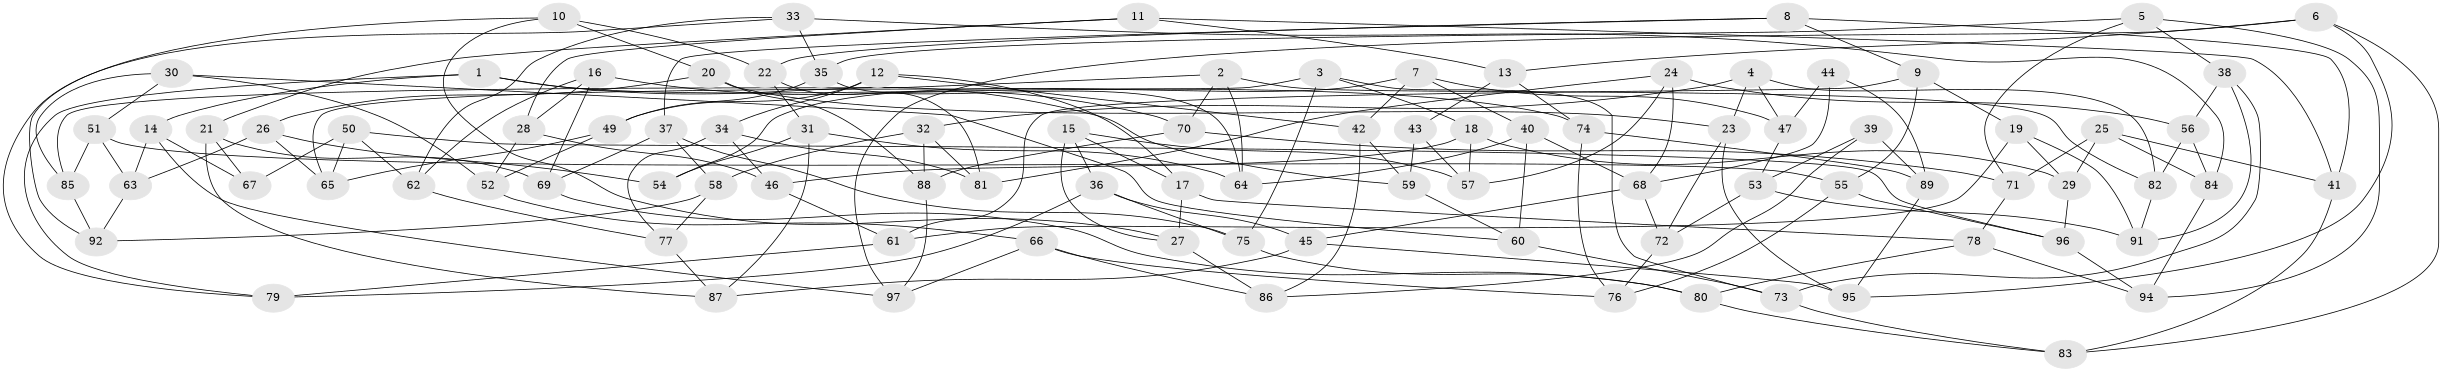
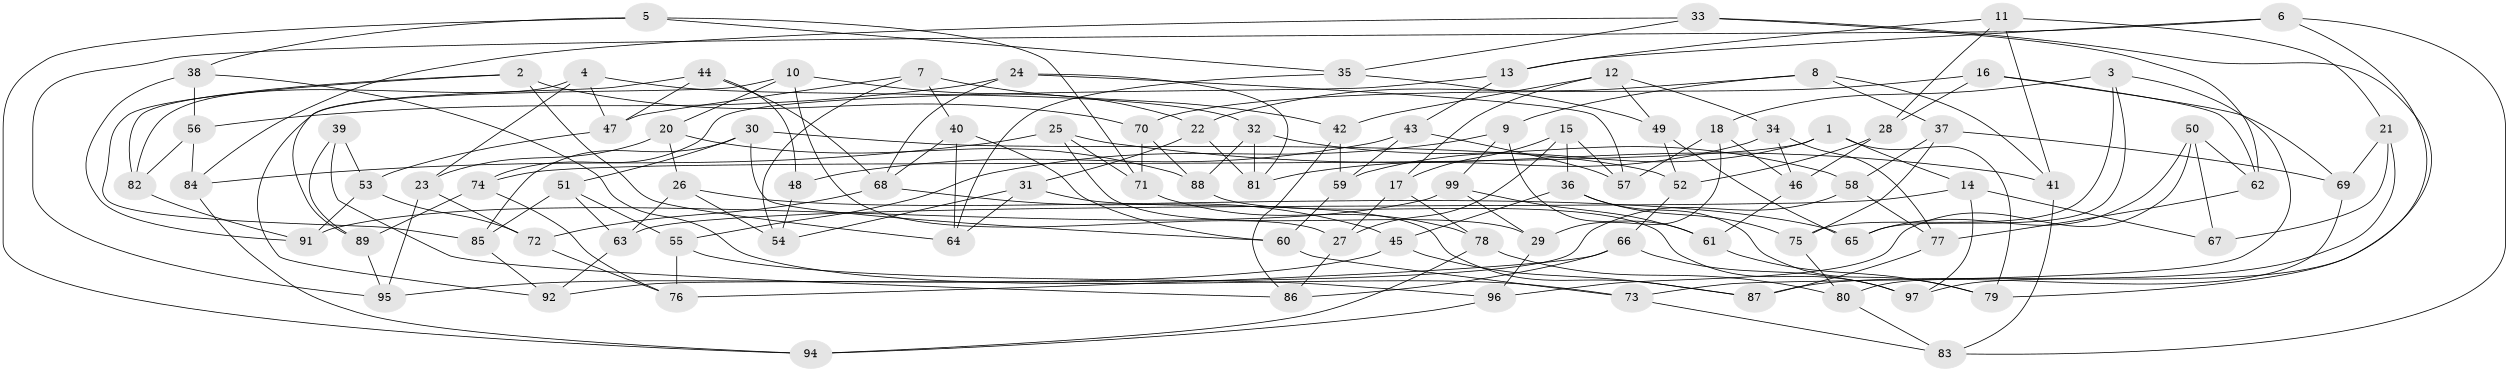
node "19": label "19" -> "99"
node "48": added
